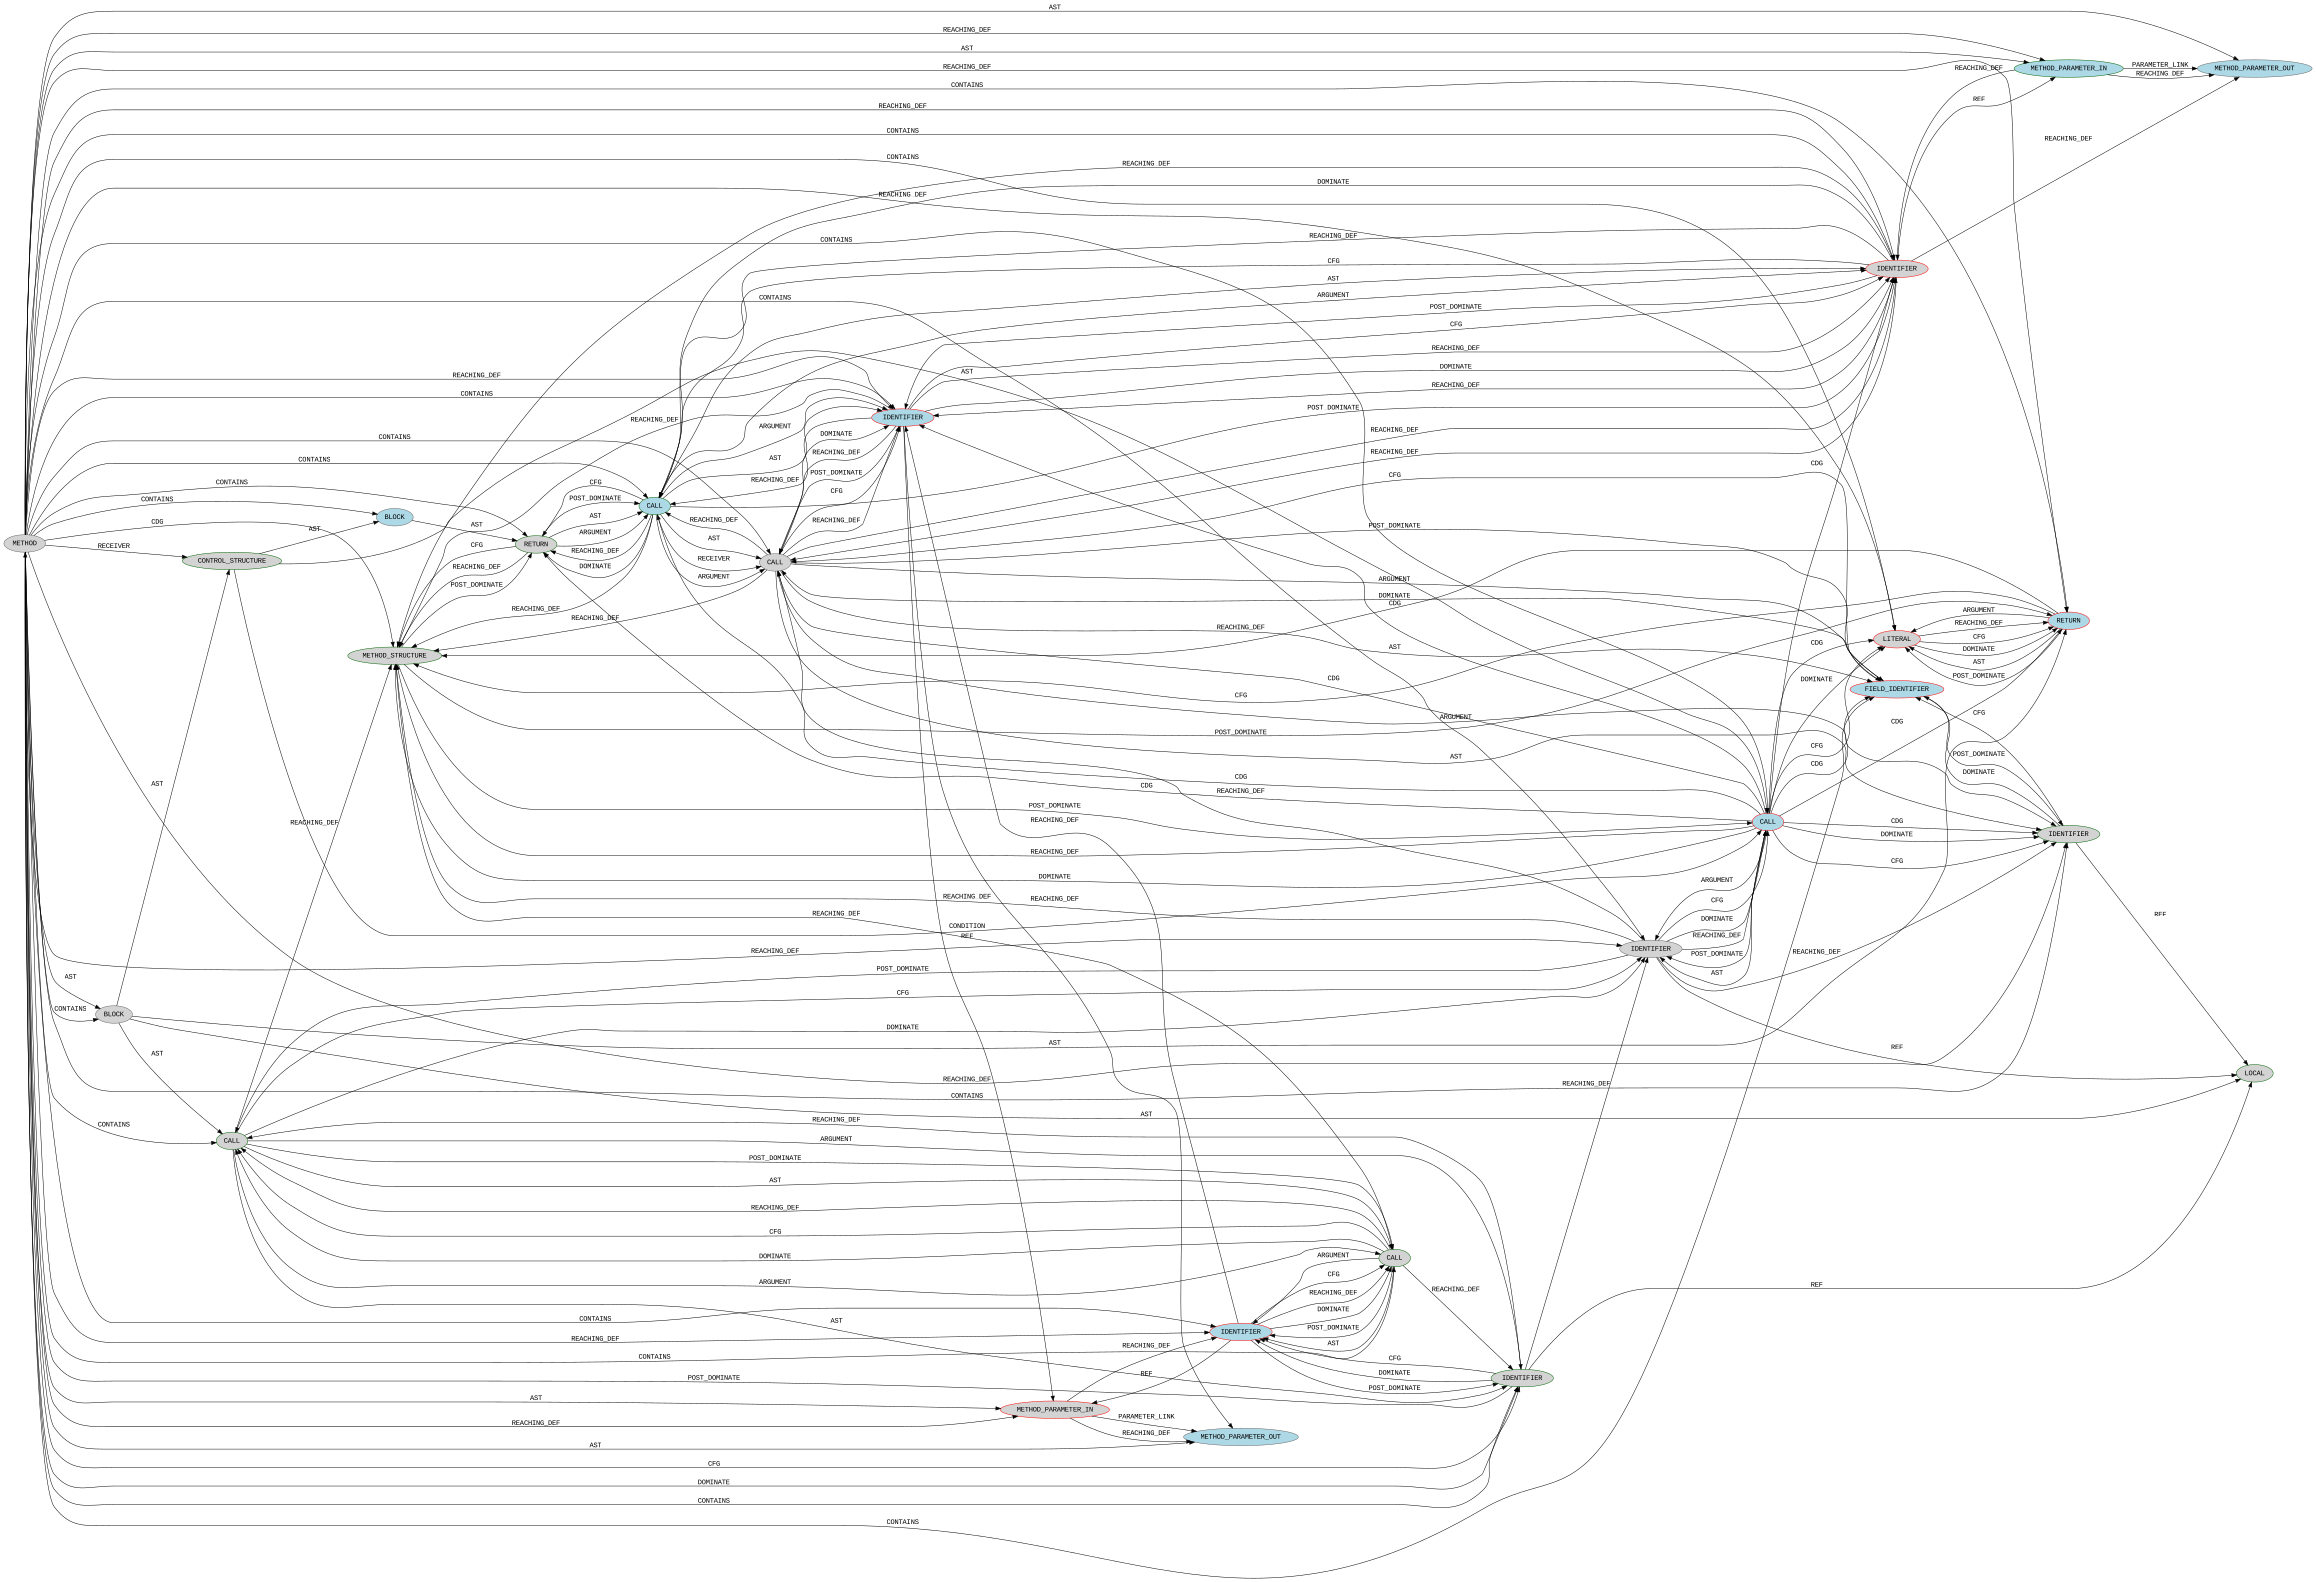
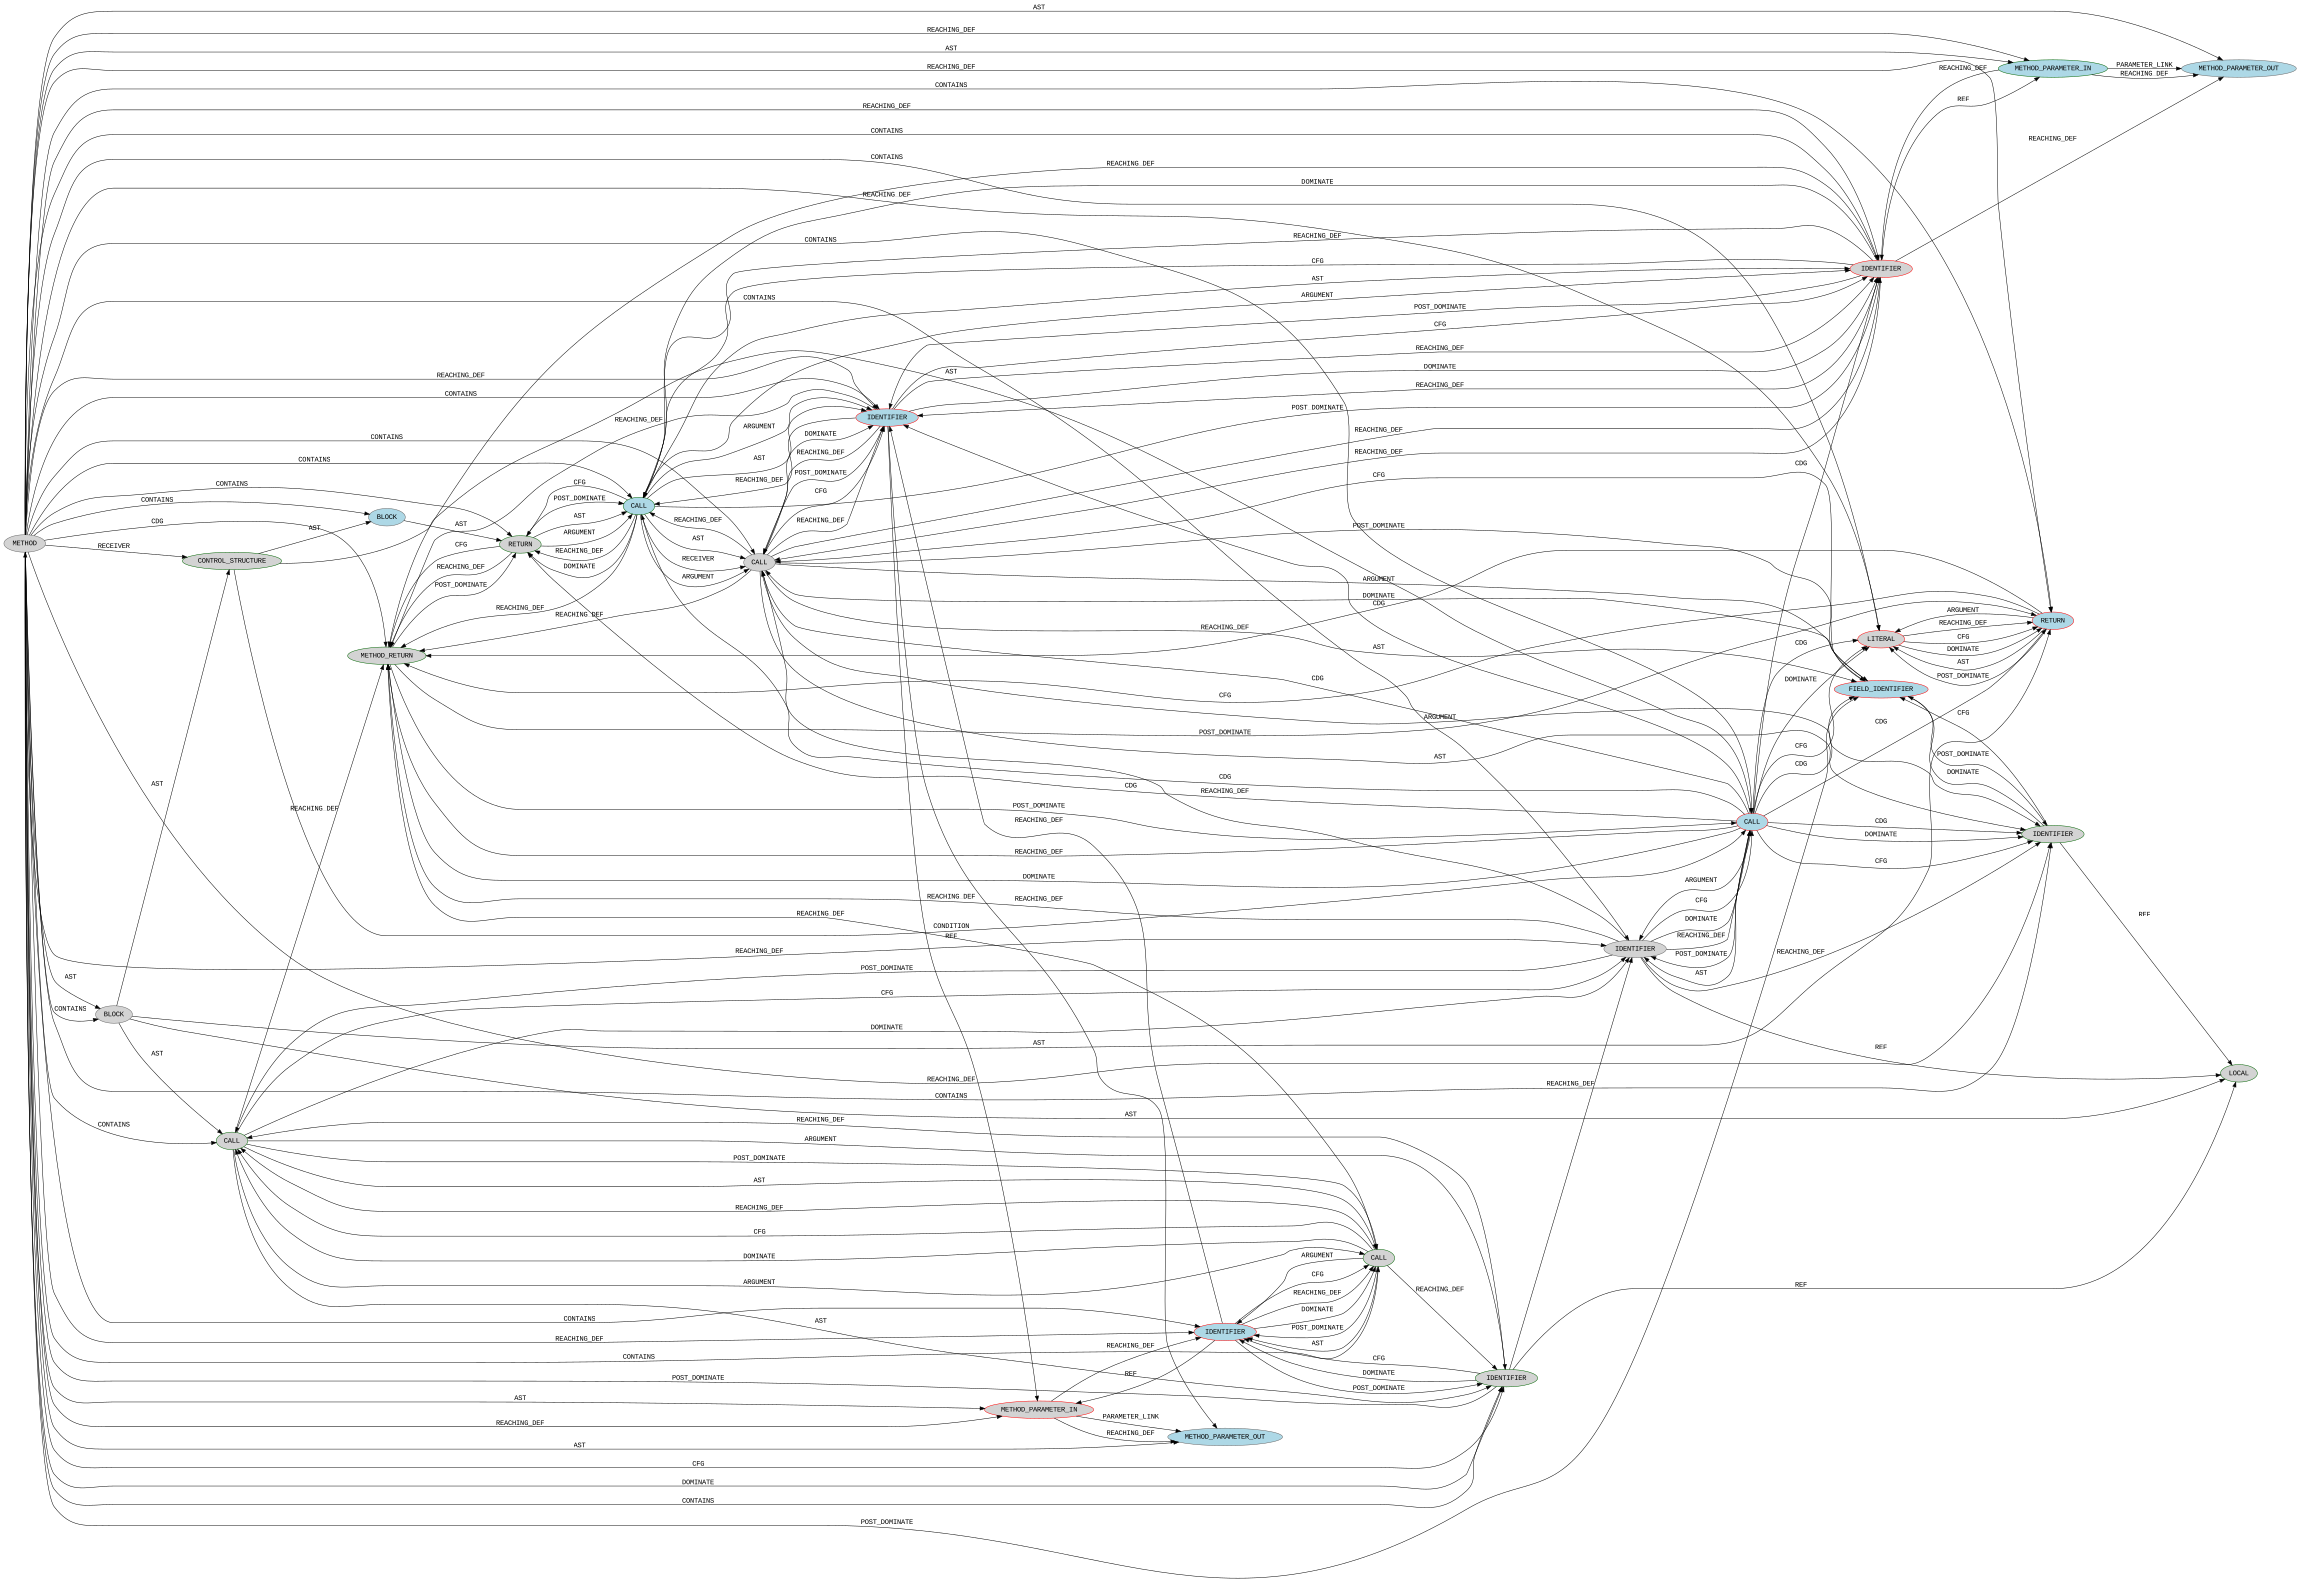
node "METHOD_STRUCTURE": label "METHOD_STRUCTURE" -> "METHOD_RETURN"
edge "METHOD" -> "FIELD_IDENTIFIER": label "CONTAINS" -> "POST_DOMINATE"
